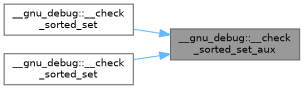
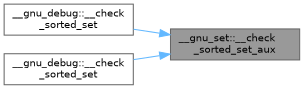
node "__gnu_debug::__check _sorted_set_aux": label "__gnu_debug::__check _sorted_set_aux" -> "__gnu_set::__check _sorted_set_aux"
